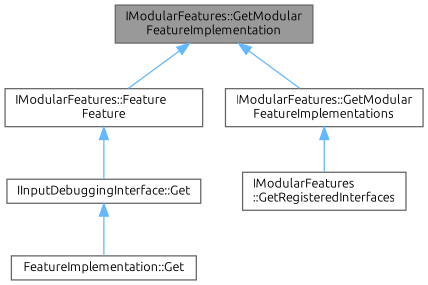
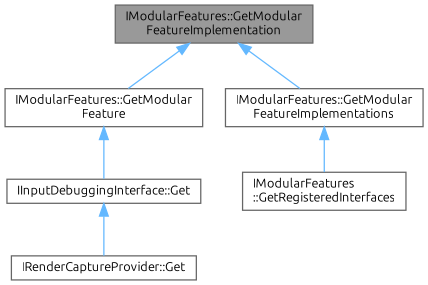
node "IModularFeatures::Feature Feature": label "IModularFeatures::Feature Feature" -> "IModularFeatures::GetModular Feature"
node "FeatureImplementation::Get": label "FeatureImplementation::Get" -> "IRenderCaptureProvider::Get"
